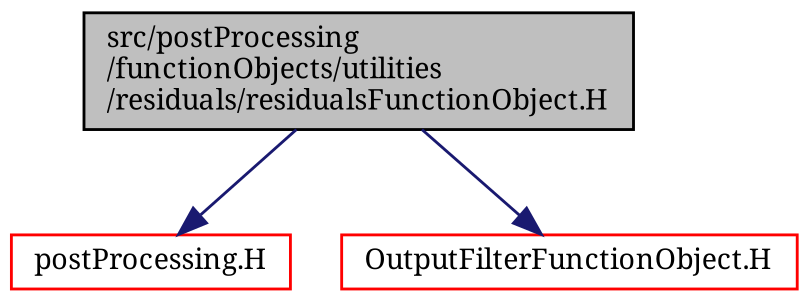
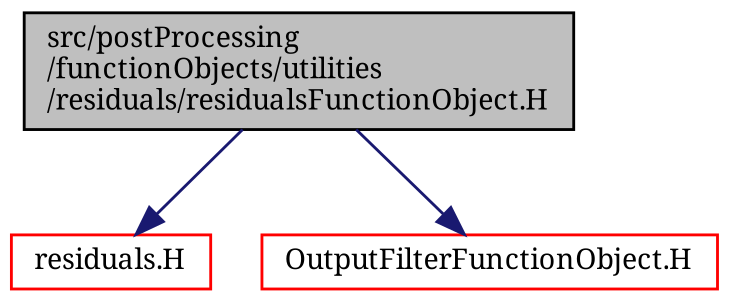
node "postProcessing.H": label "postProcessing.H" -> "residuals.H"
